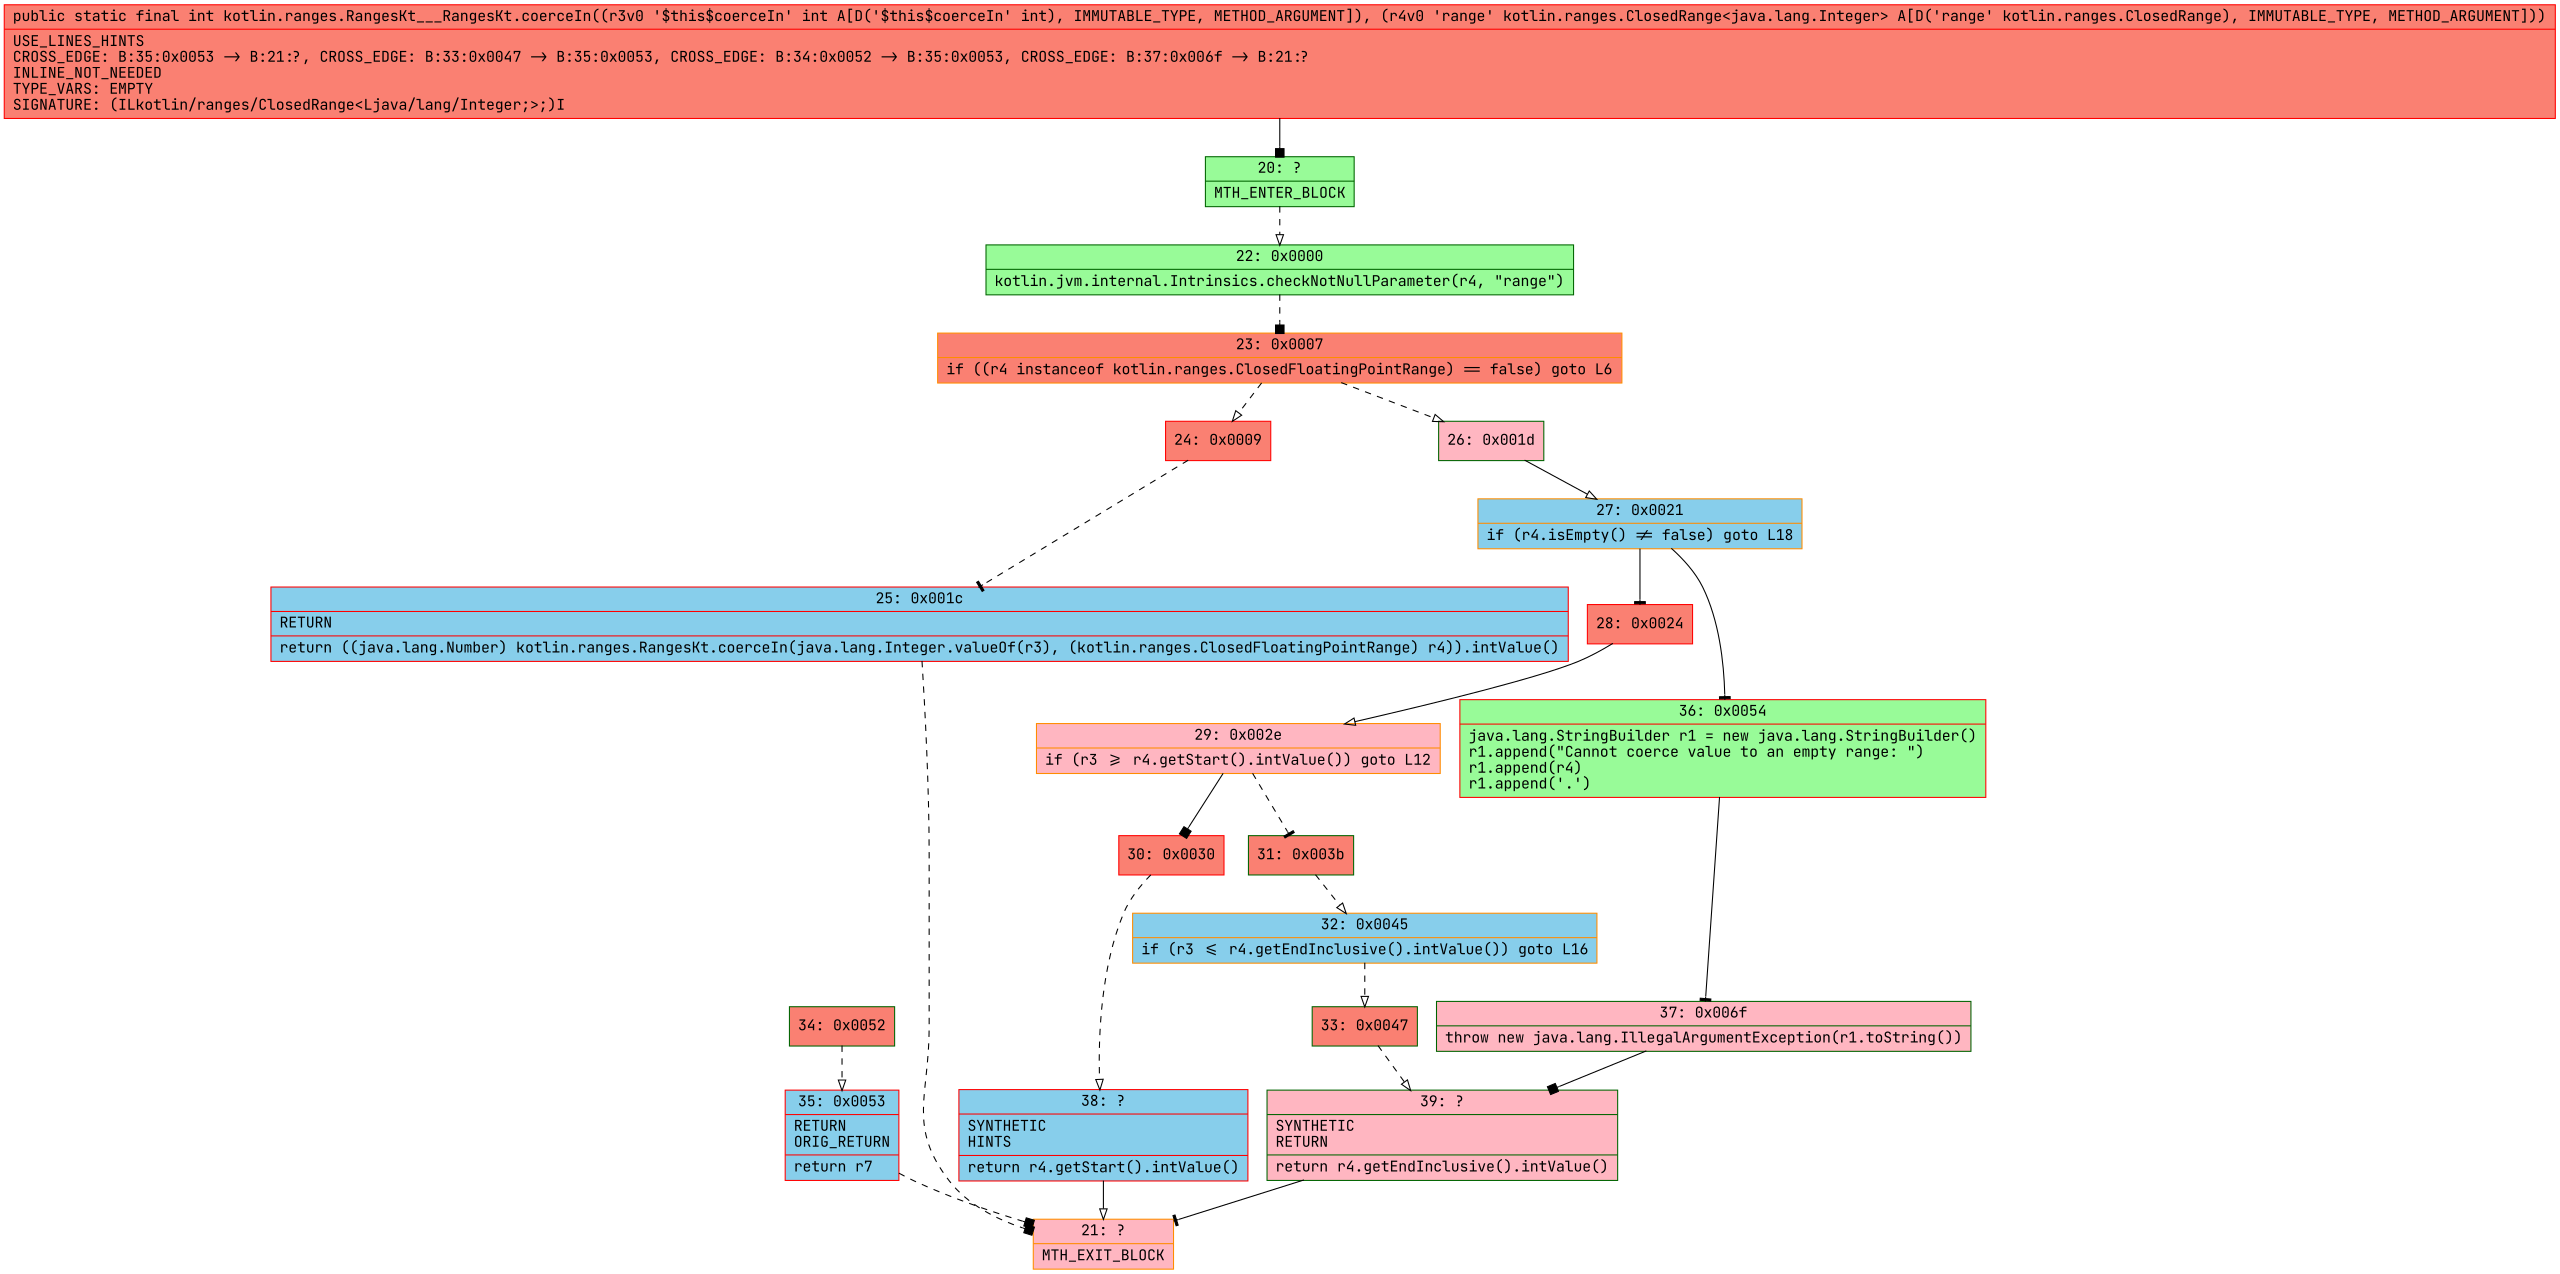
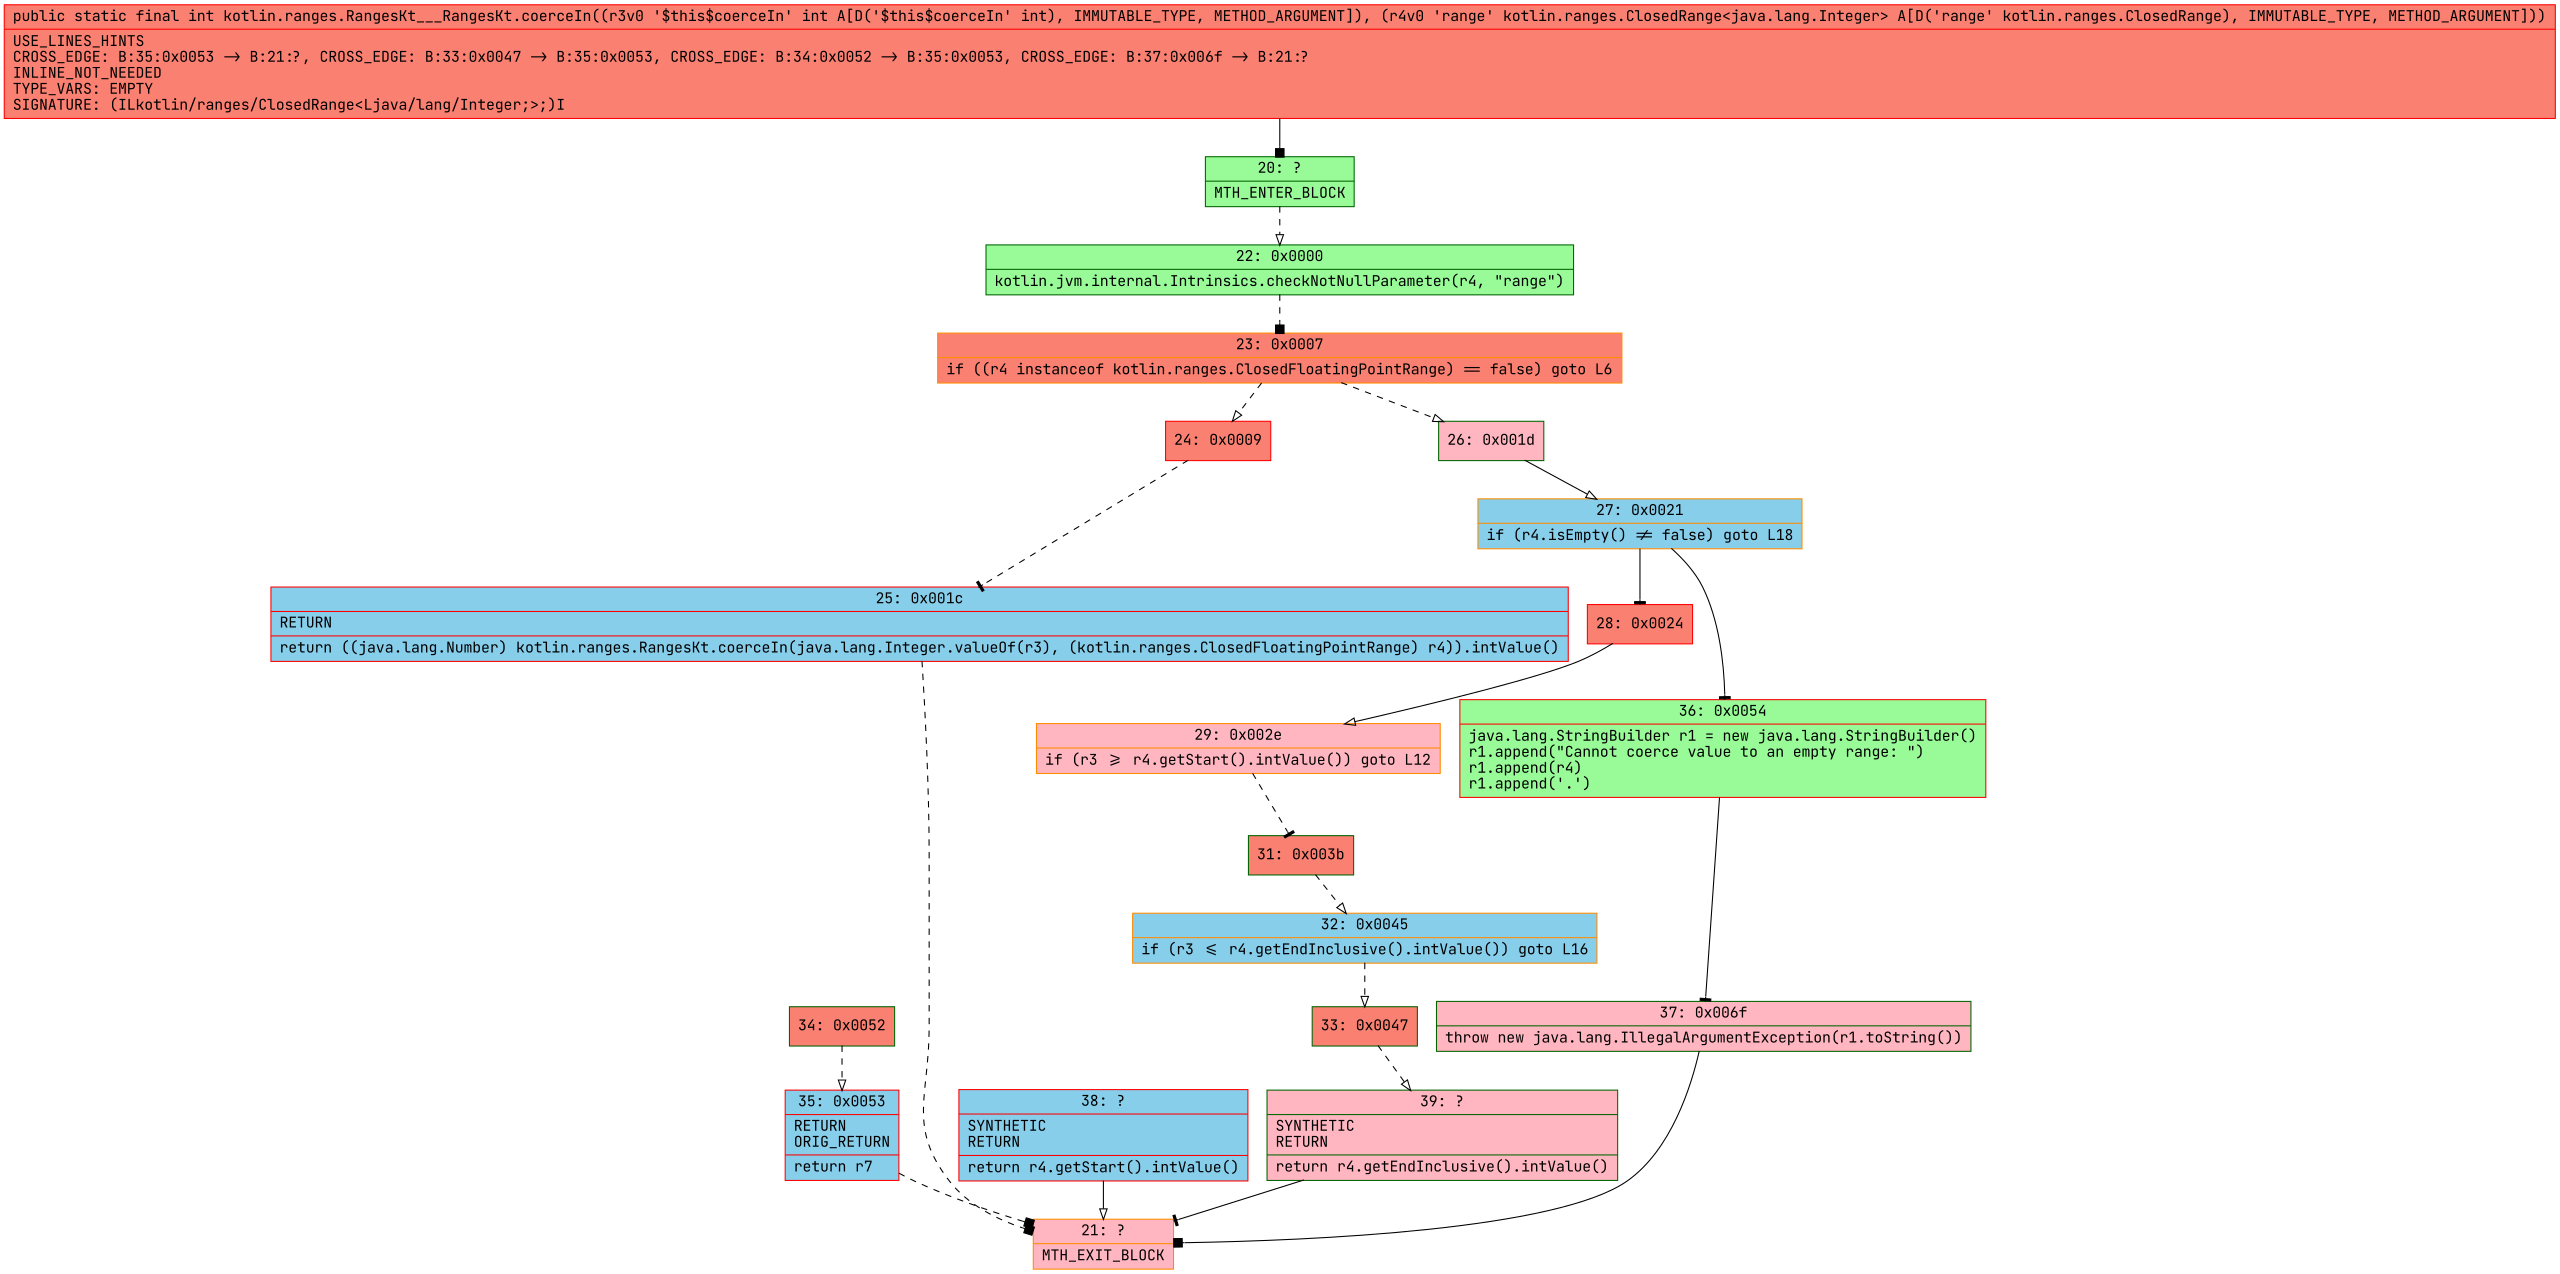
node "30: 0x0030": removed
edge "37: 0x006f" -> "39: ?": now "37: 0x006f" -> "21: ?"
node "38: ?": text "HINTS" -> "RETURN"
